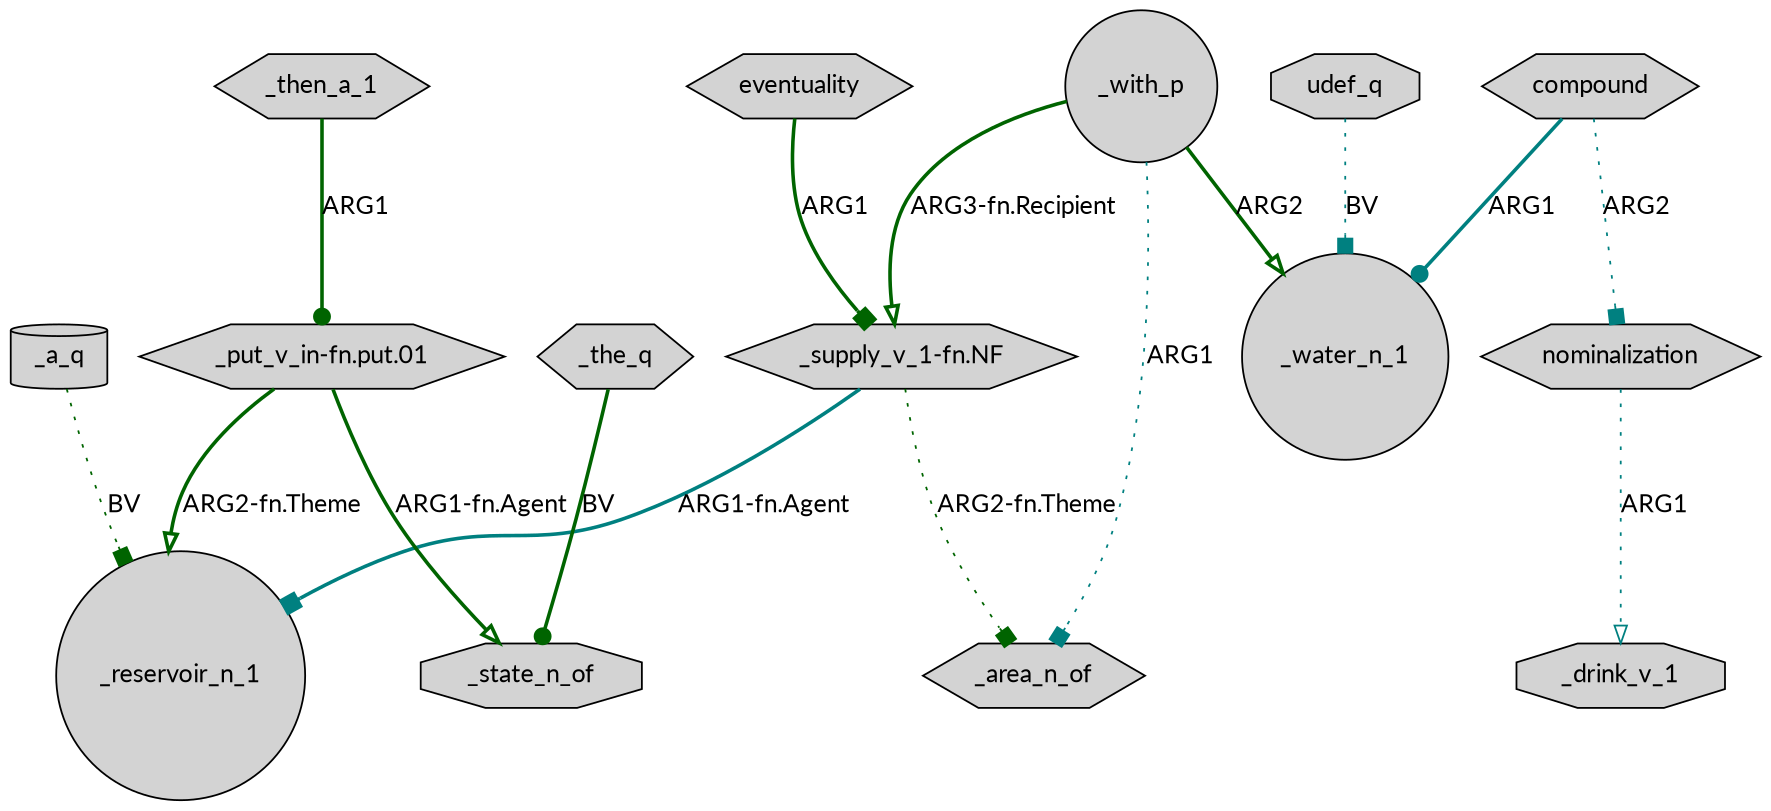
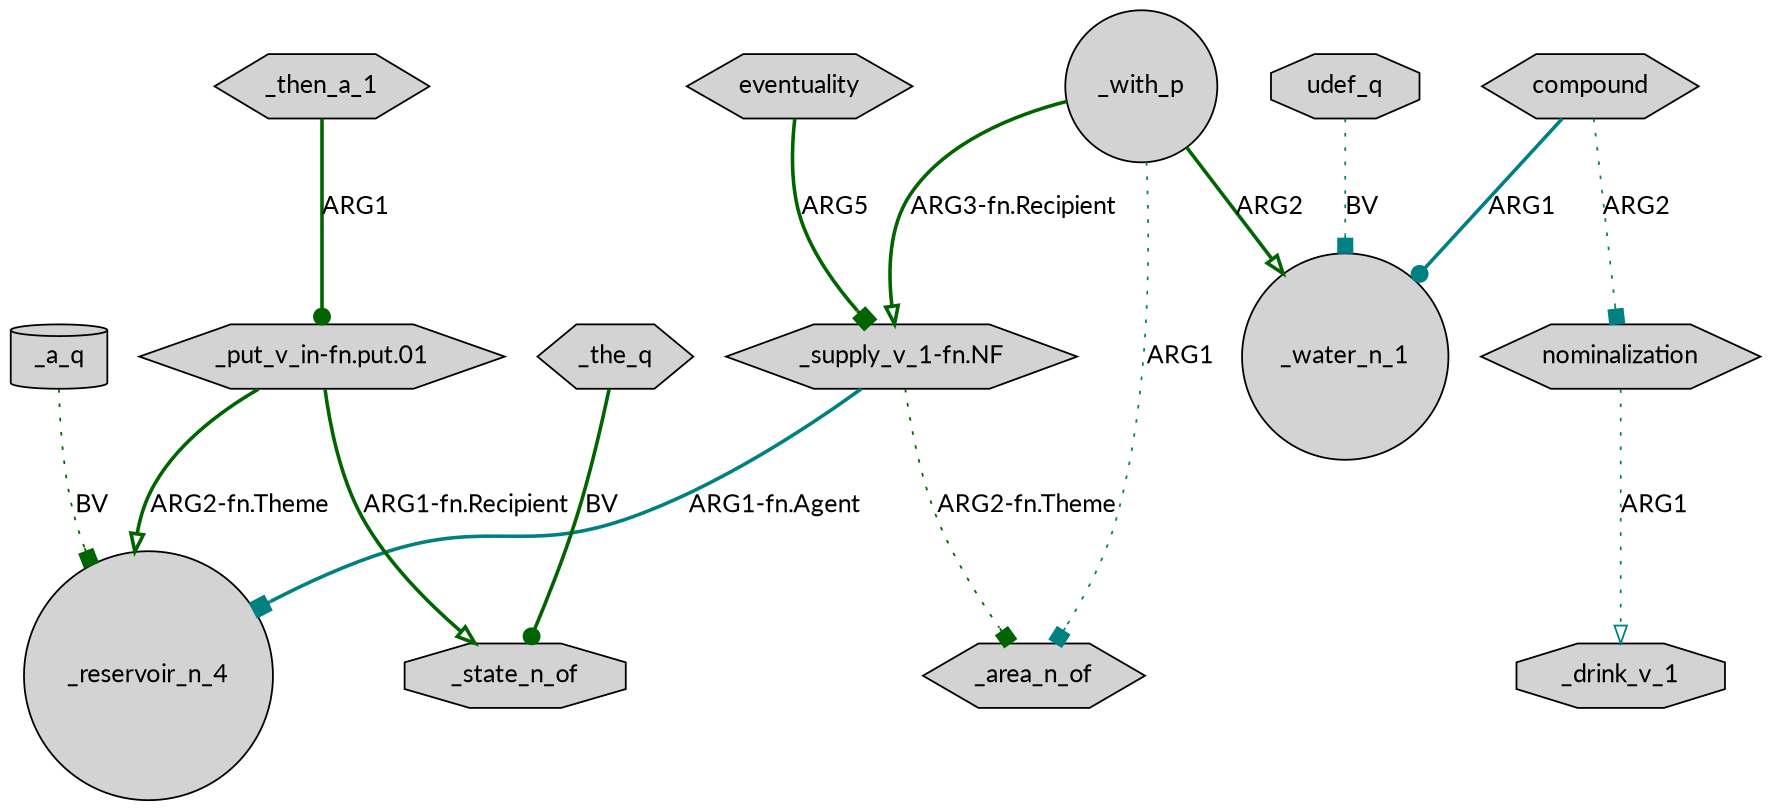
edge "eventuality" -> "_supply_v_1-fn.NF": label "ARG1" -> "ARG5"
edge "_put_v_in-fn.put.01" -> "_state_n_of": label "ARG1-fn.Agent" -> "ARG1-fn.Recipient"
node "_reservoir_n_1": label "_reservoir_n_1" -> "_reservoir_n_4"
